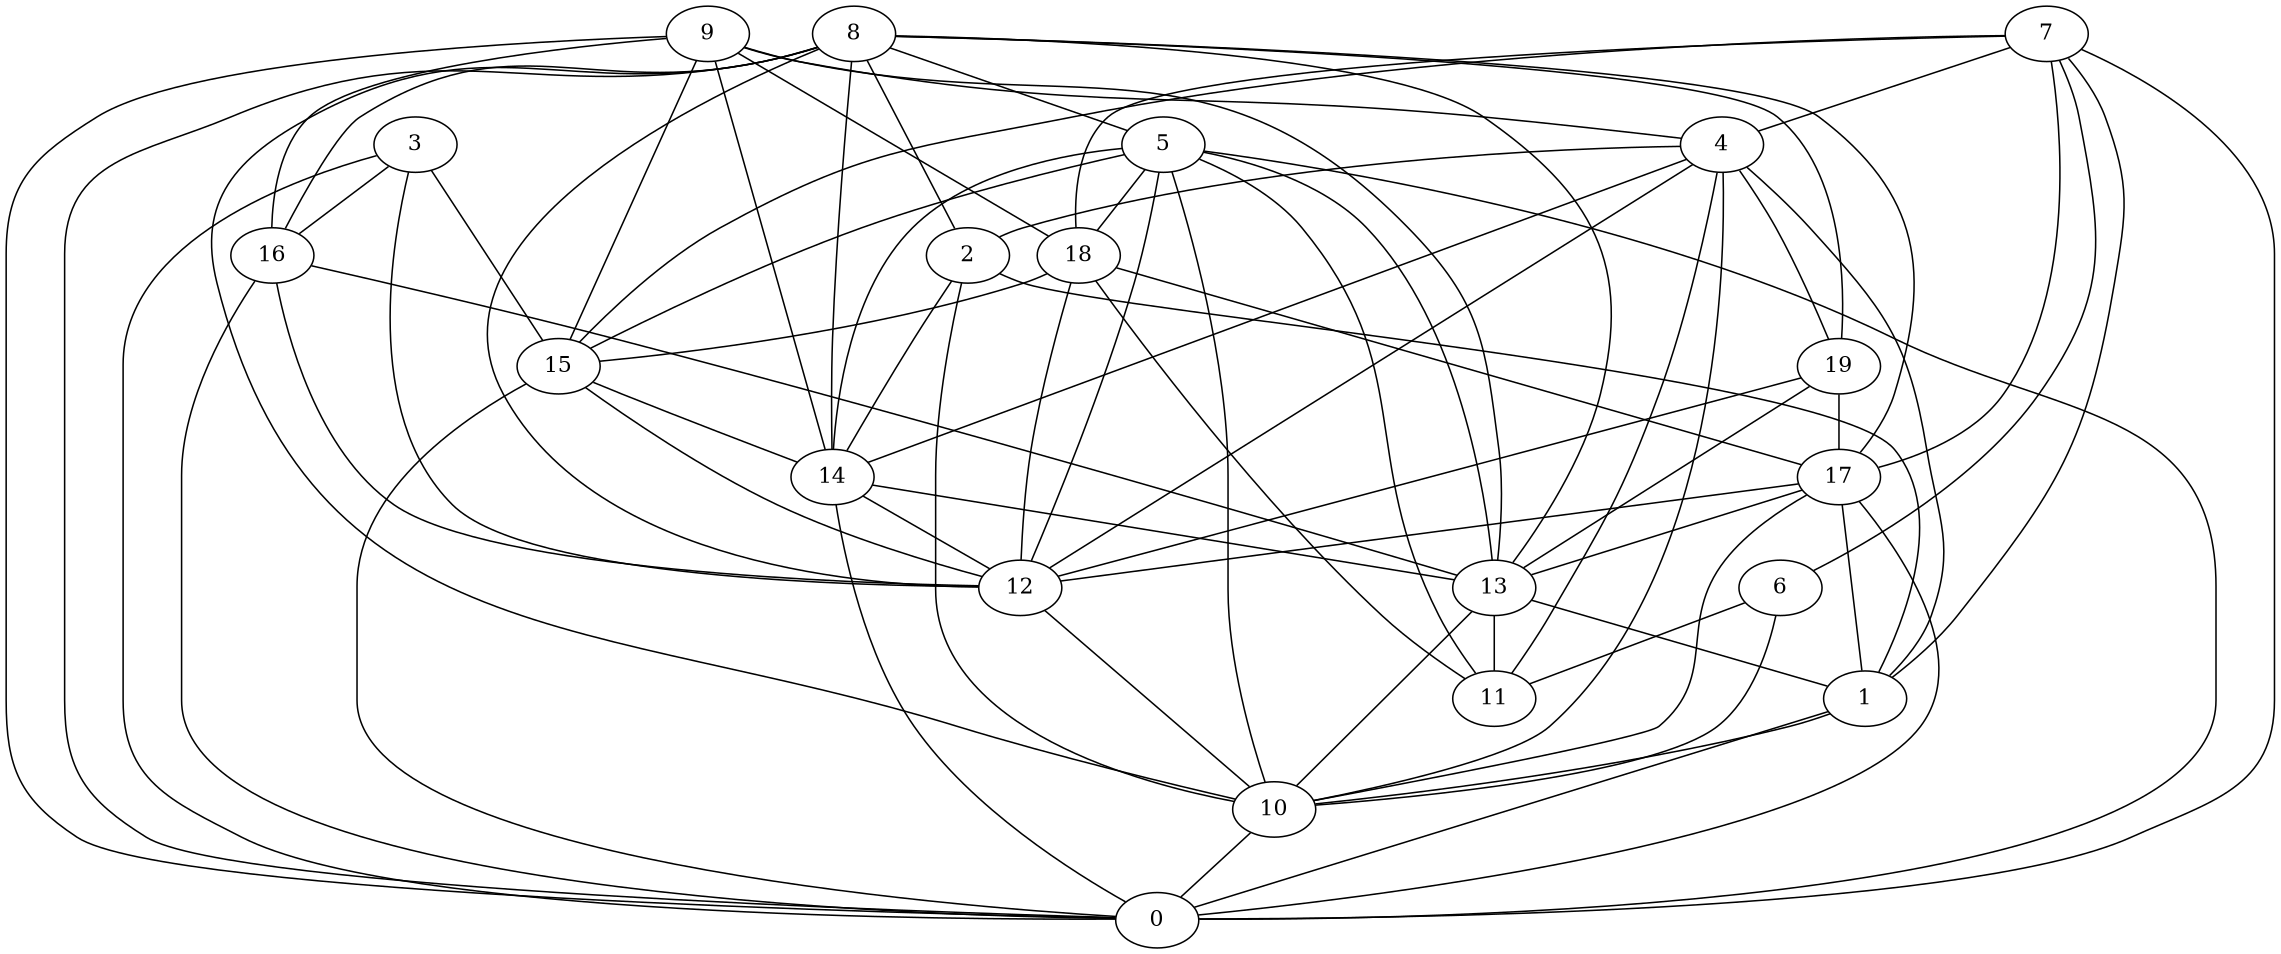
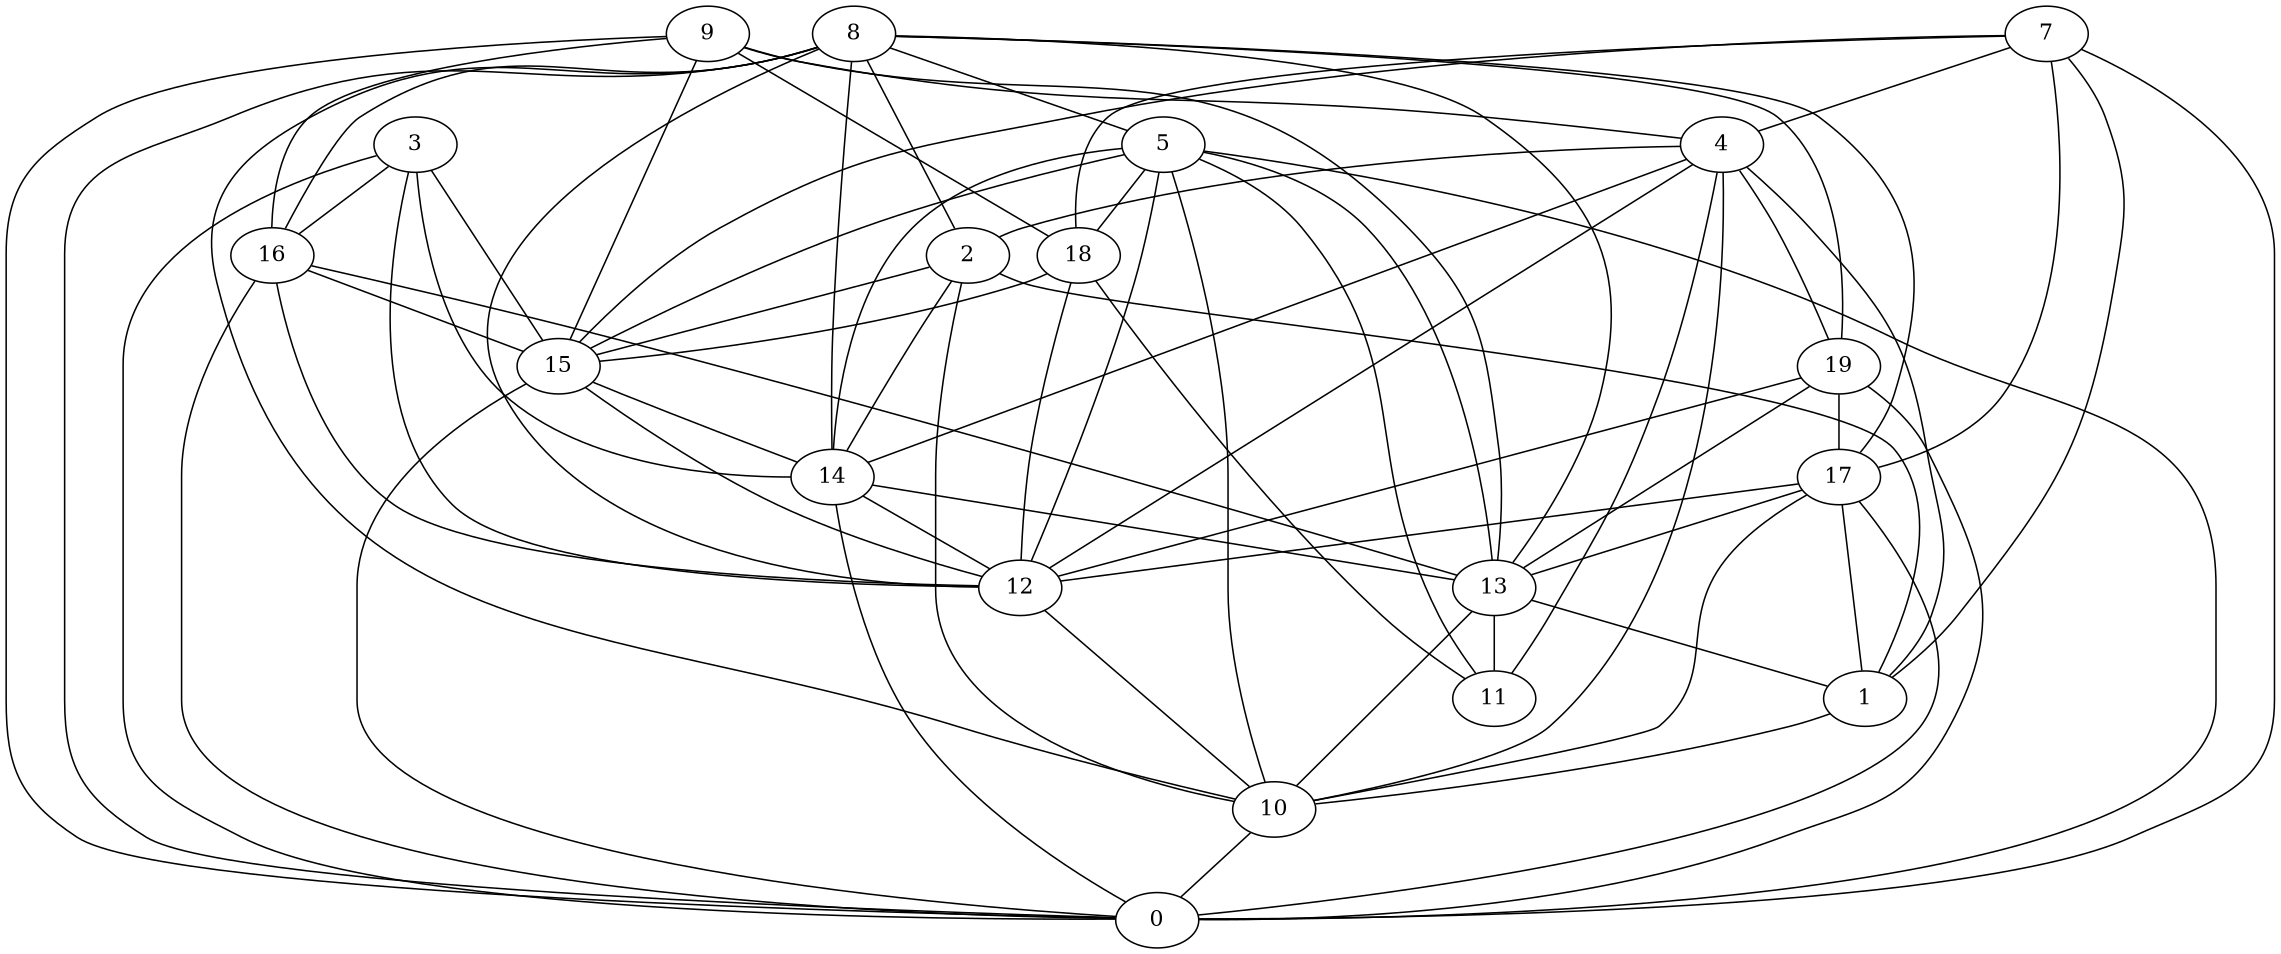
edge "9" -- "14": now "3" -- "14"
edge "16" -- "15": added
edge "2" -- "15": added
edge "18" -- "17": removed
node "6": removed
edge "1" -- "0": now "19" -- "0"
